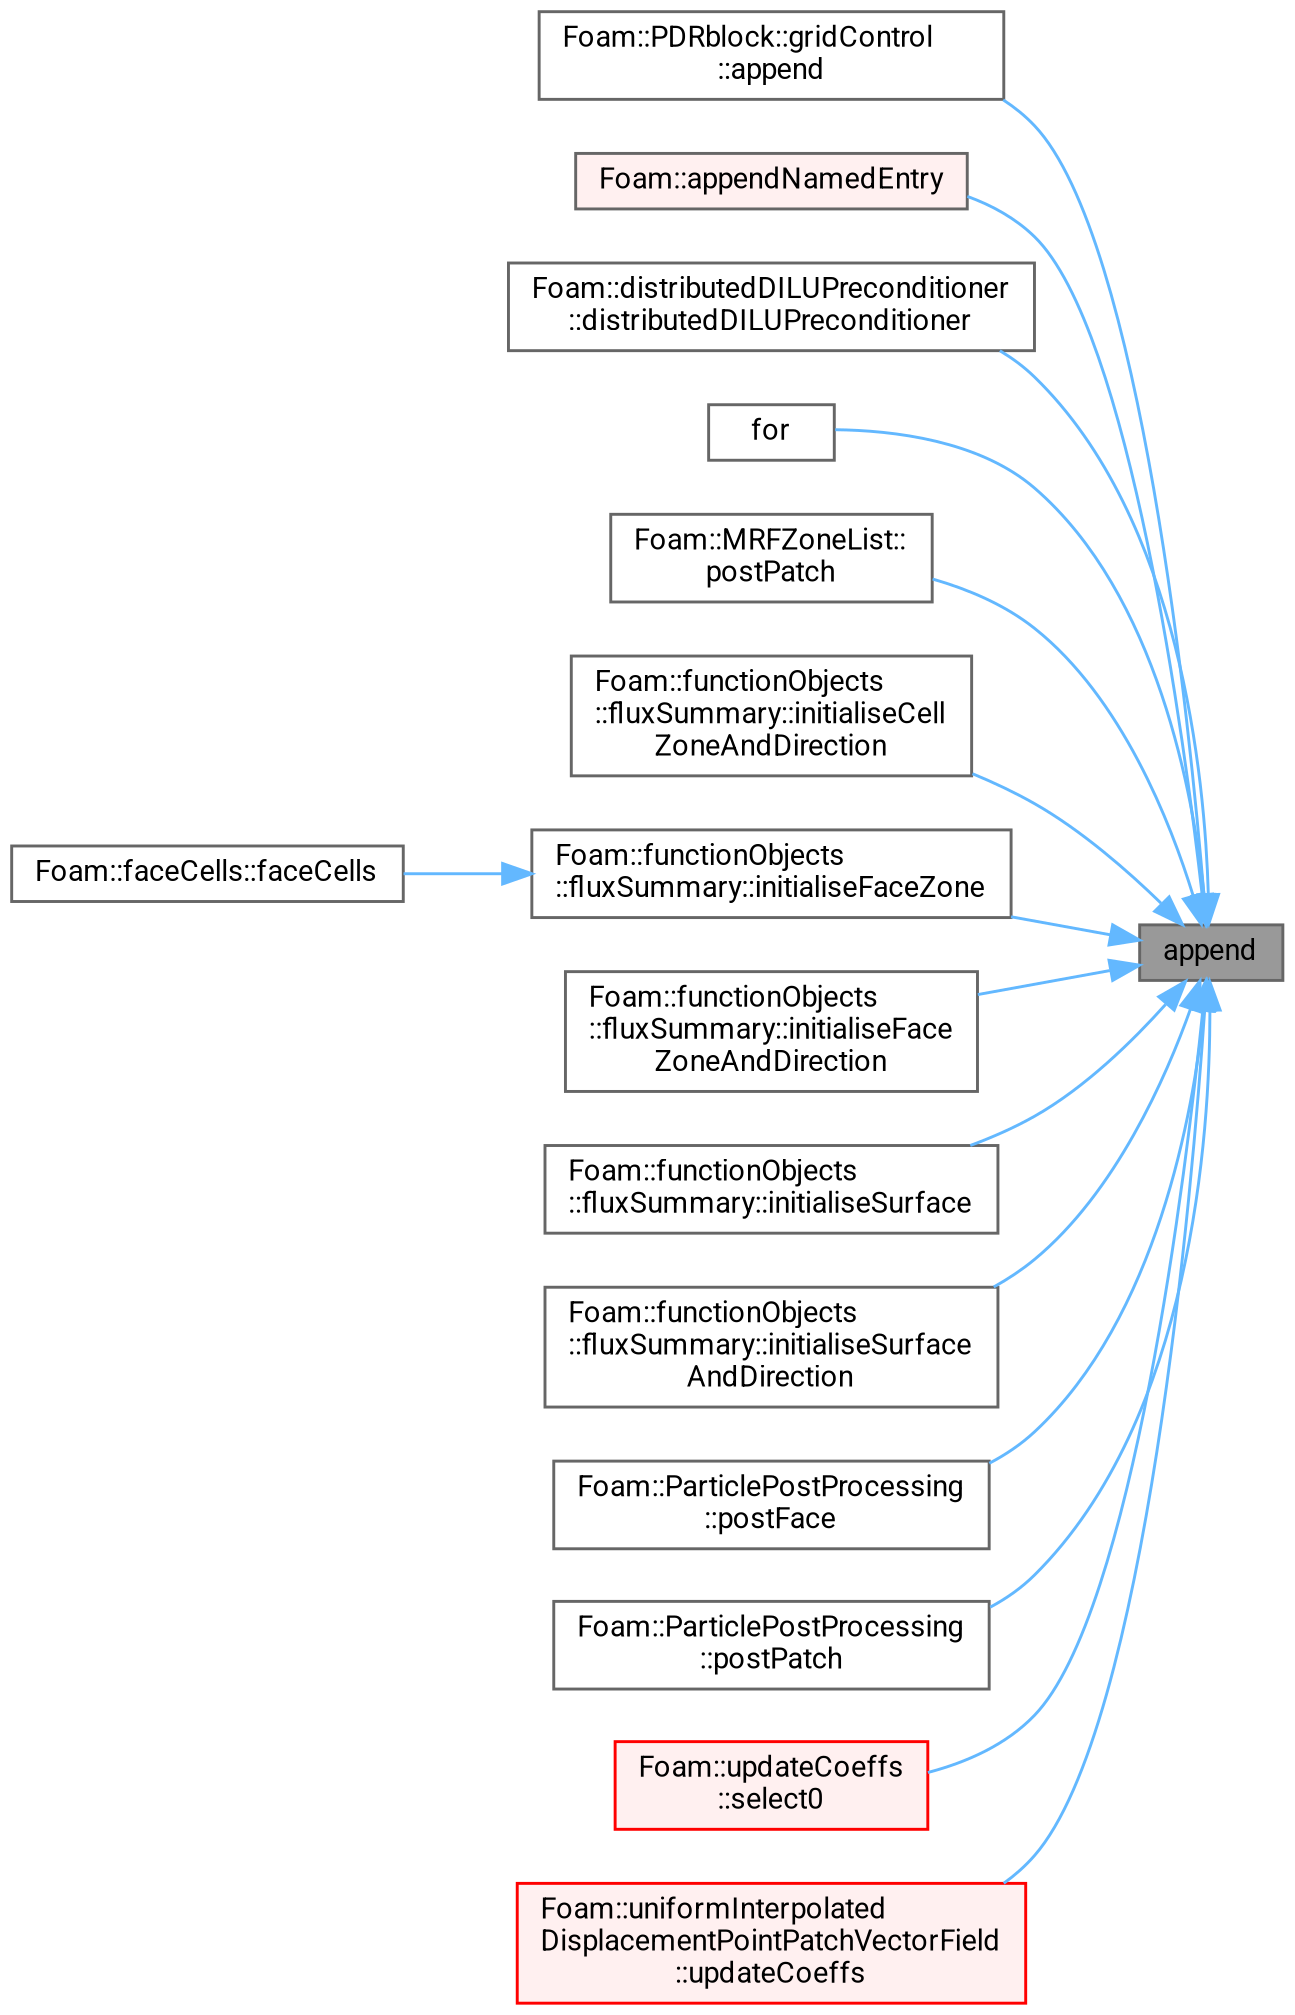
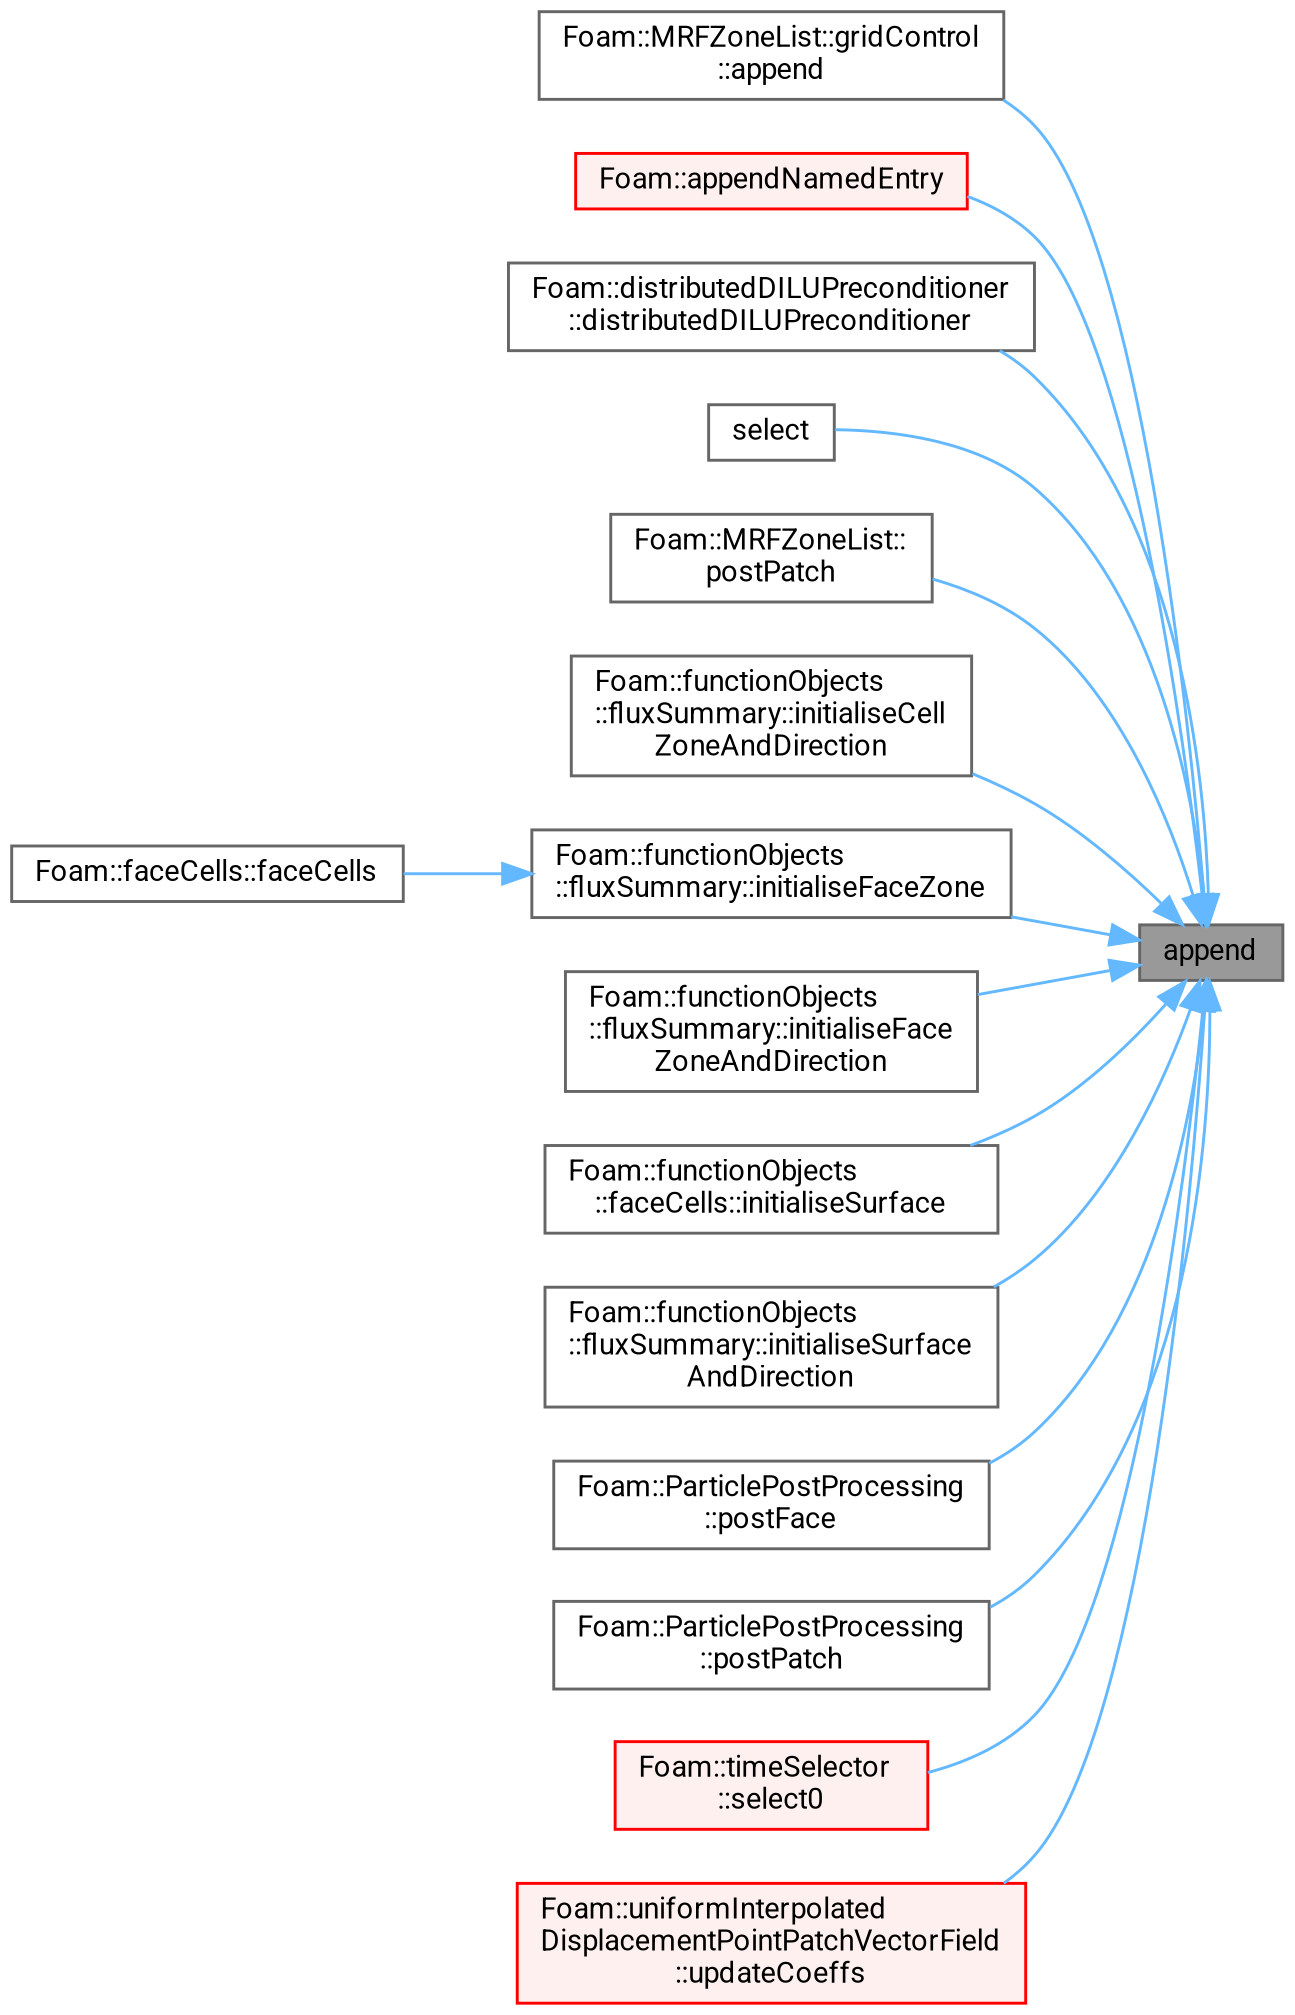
node "Foam::PDRblock::gridControl ::append": label "Foam::PDRblock::gridControl ::append" -> "Foam::MRFZoneList::gridControl ::append"
node "Foam::appendNamedEntry": color grey40 -> red
node "for": label "for" -> "select"
node "Foam::functionObjects ::fluxSummary::initialiseSurface": label "Foam::functionObjects ::fluxSummary::initialiseSurface" -> "Foam::functionObjects ::faceCells::initialiseSurface"
node "Foam::updateCoeffs ::select0": label "Foam::updateCoeffs ::select0" -> "Foam::timeSelector ::select0"
